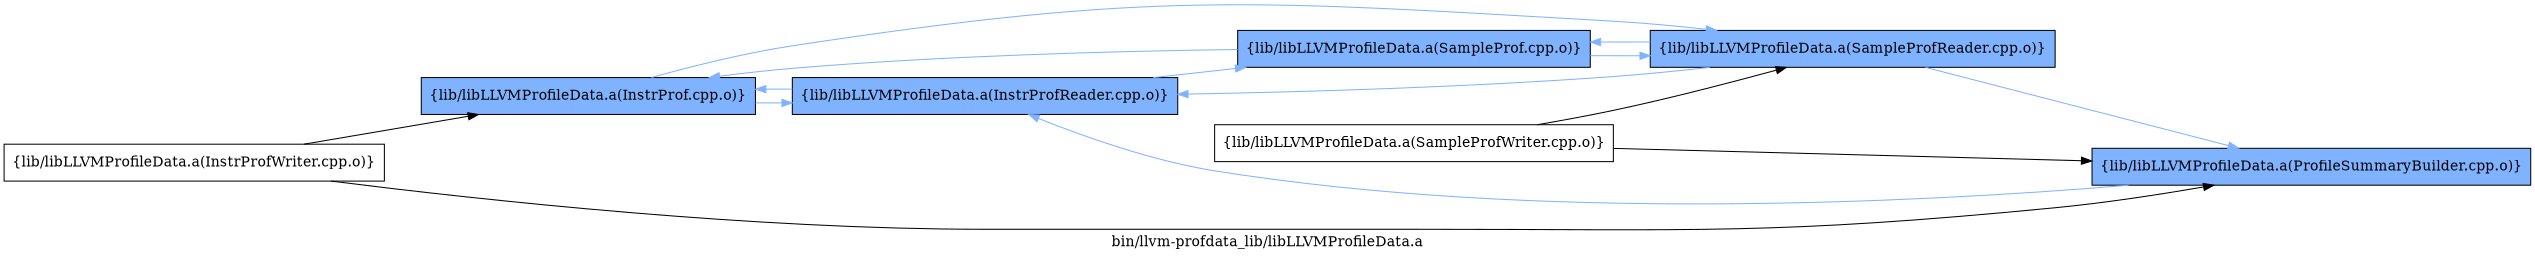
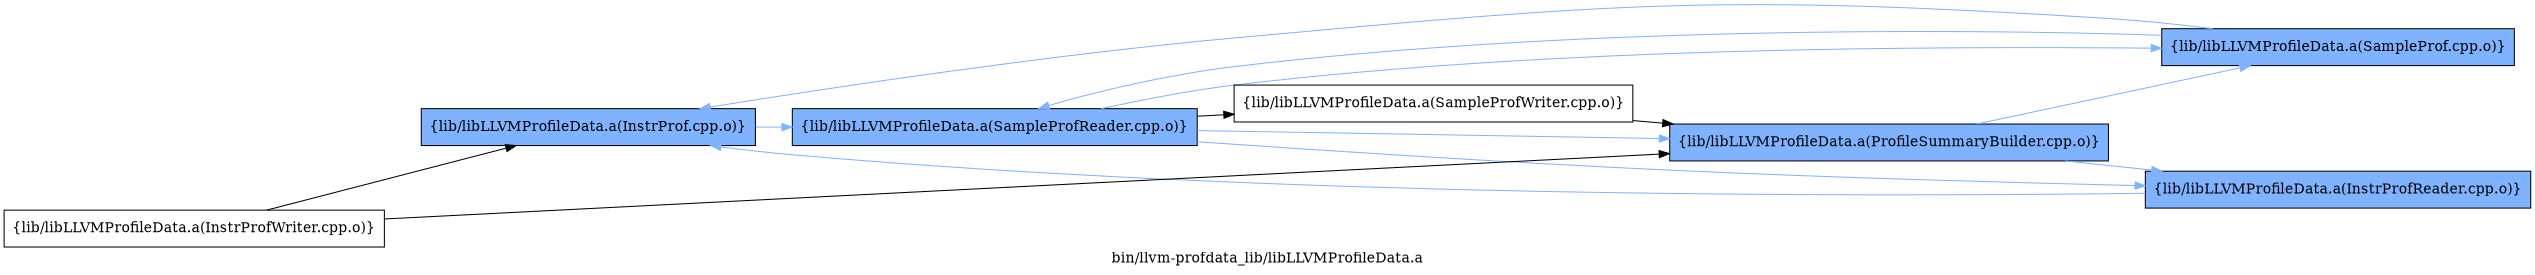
edge "{lib/libLLVMProfileData.a(InstrProfReader.cpp.o)}" -> "{lib/libLLVMProfileData.a(SampleProf.cpp.o)}": now "{lib/libLLVMProfileData.a(ProfileSummaryBuilder.cpp.o)}" -> "{lib/libLLVMProfileData.a(SampleProf.cpp.o)}"
edge "{lib/libLLVMProfileData.a(SampleProfWriter.cpp.o)}" -> "{lib/libLLVMProfileData.a(SampleProfReader.cpp.o)}": reversed
edge "{lib/libLLVMProfileData.a(InstrProf.cpp.o)}" -> "{lib/libLLVMProfileData.a(InstrProfReader.cpp.o)}": removed
